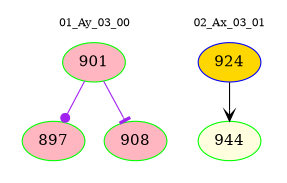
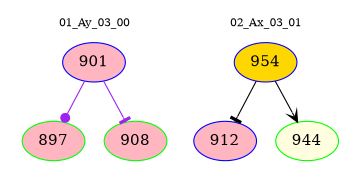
node "901": color green -> blue
node "924": label "924" -> "954"
node "912": added
